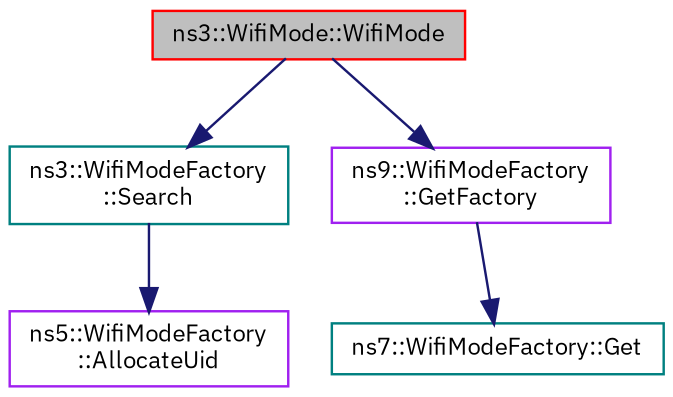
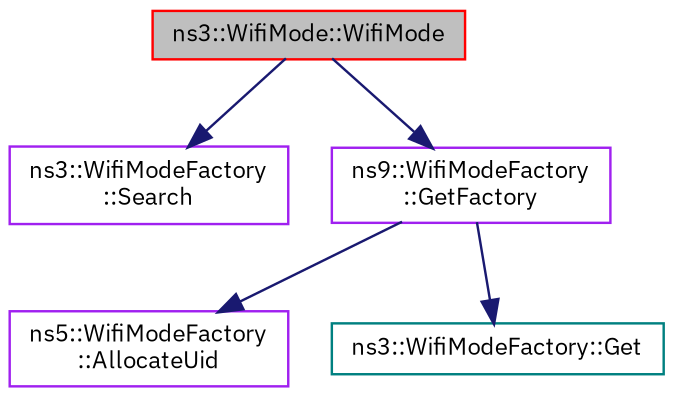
node "ns3::WifiModeFactory ::Search": color teal -> purple
edge "ns3::WifiModeFactory ::Search" -> "ns5::WifiModeFactory ::AllocateUid": now "ns9::WifiModeFactory ::GetFactory" -> "ns5::WifiModeFactory ::AllocateUid"
node "ns7::WifiModeFactory::Get": label "ns7::WifiModeFactory::Get" -> "ns3::WifiModeFactory::Get"
